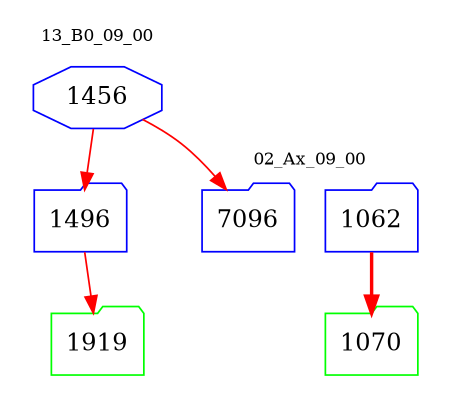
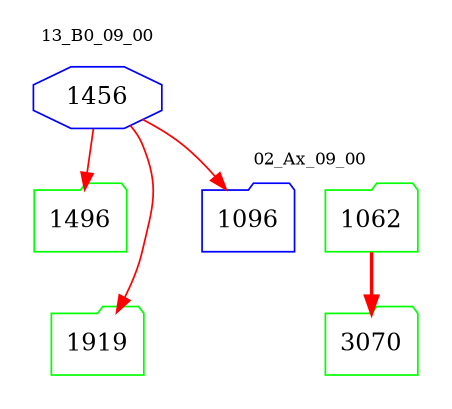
node "1496": color blue -> green
node "7096": label "7096" -> "1096"
node "1062": color blue -> green
edge "1496" -> "1919": now "1456" -> "1919"
node "1070": label "1070" -> "3070"
